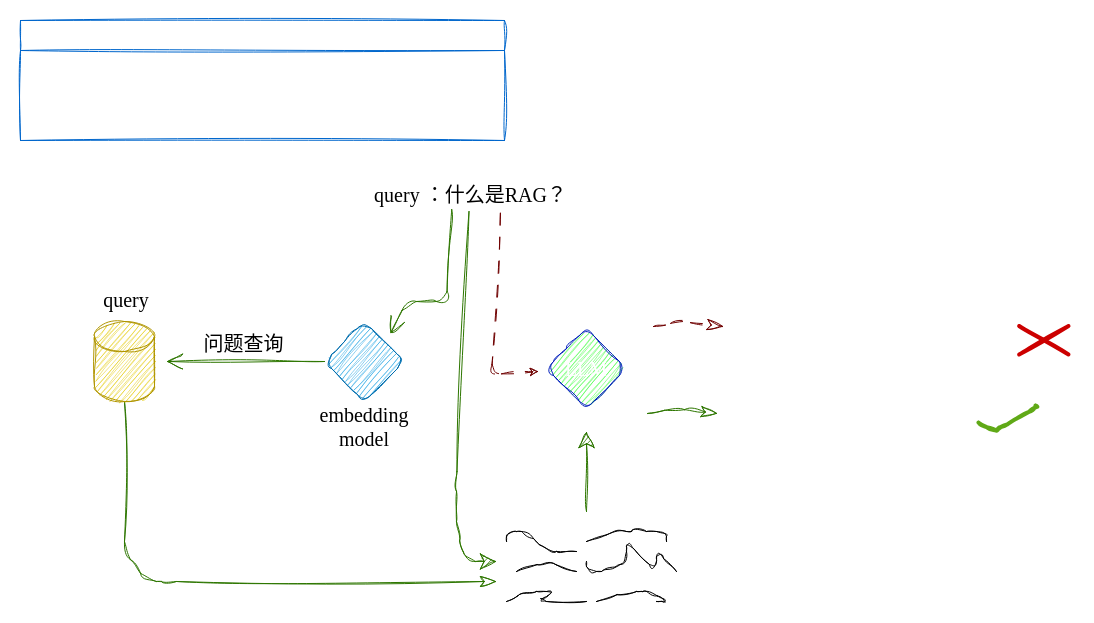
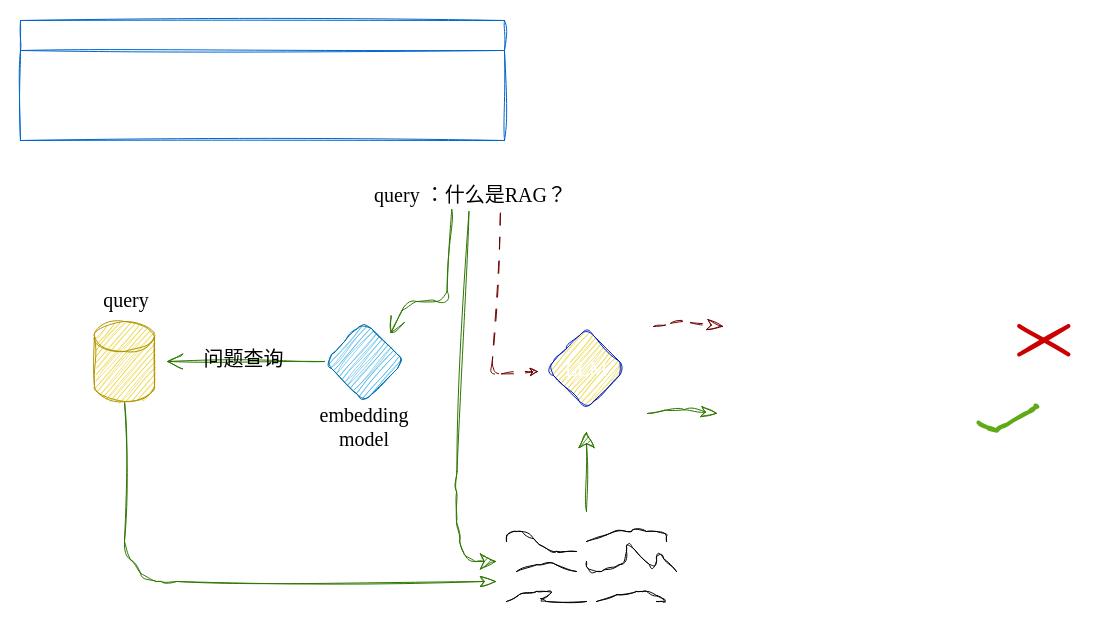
node "问题查询": moved (244, 344) -> (244, 359)
node "LLM": fillcolor #33ff33 -> #e3c800
